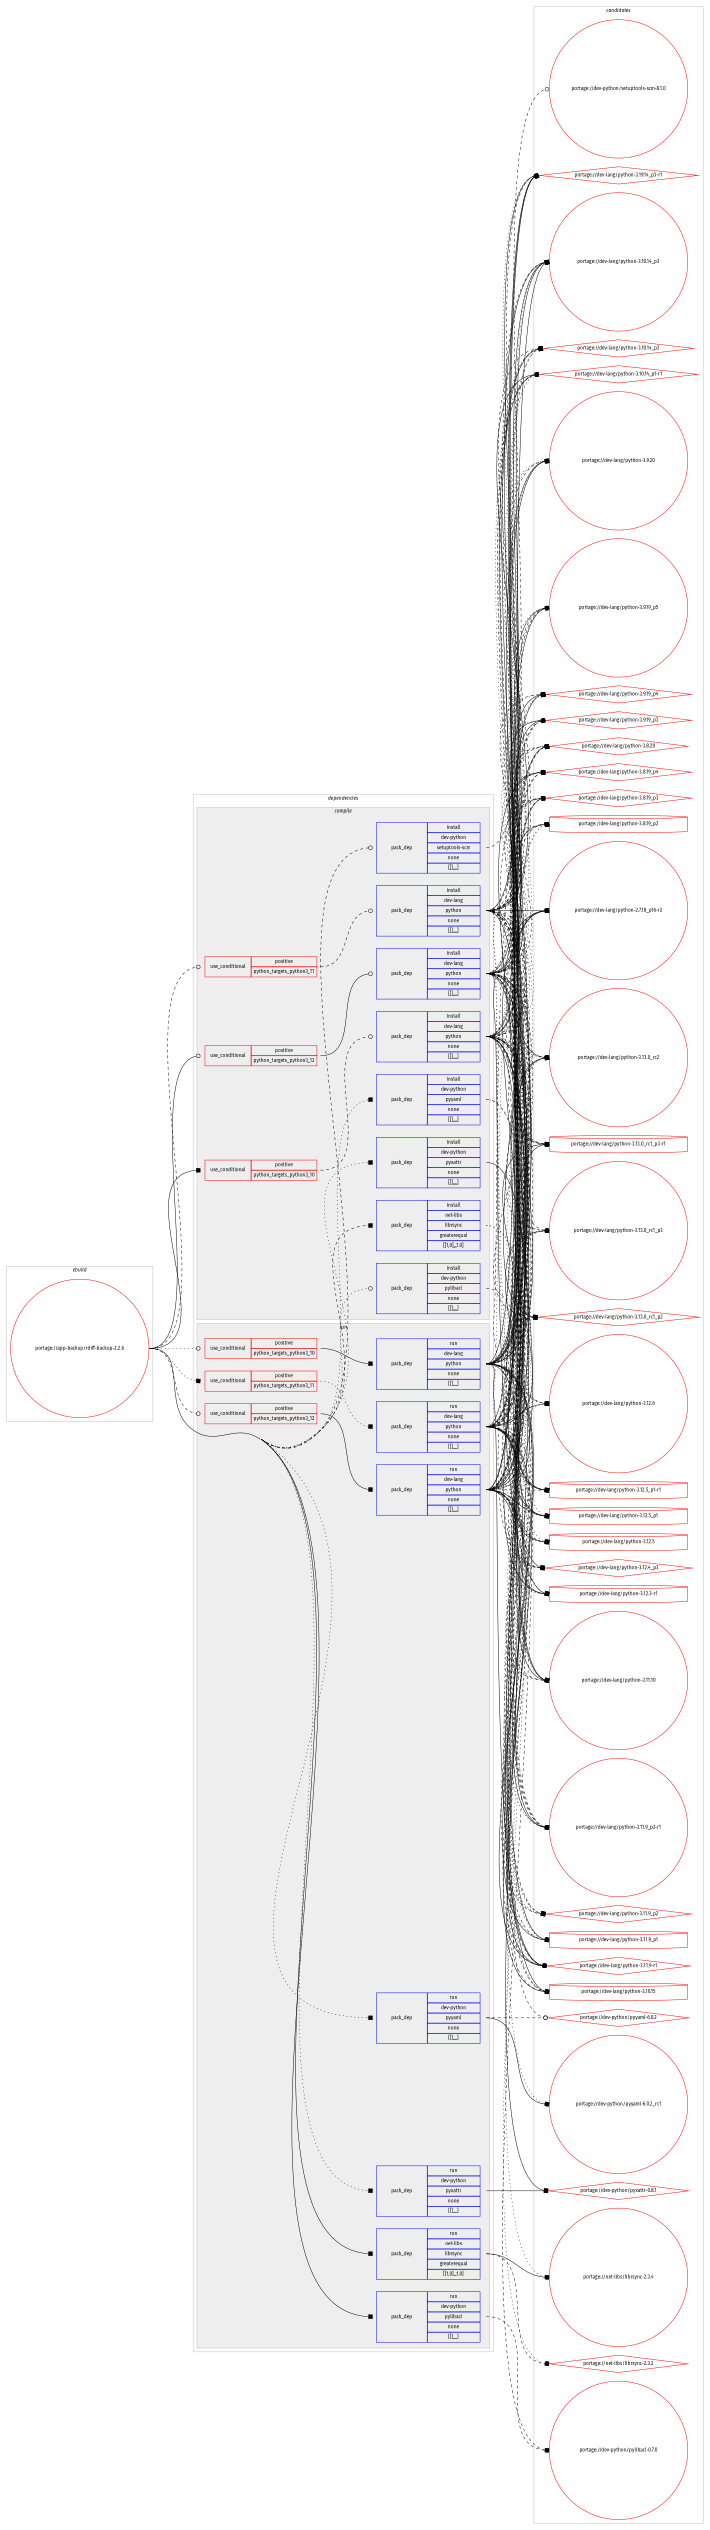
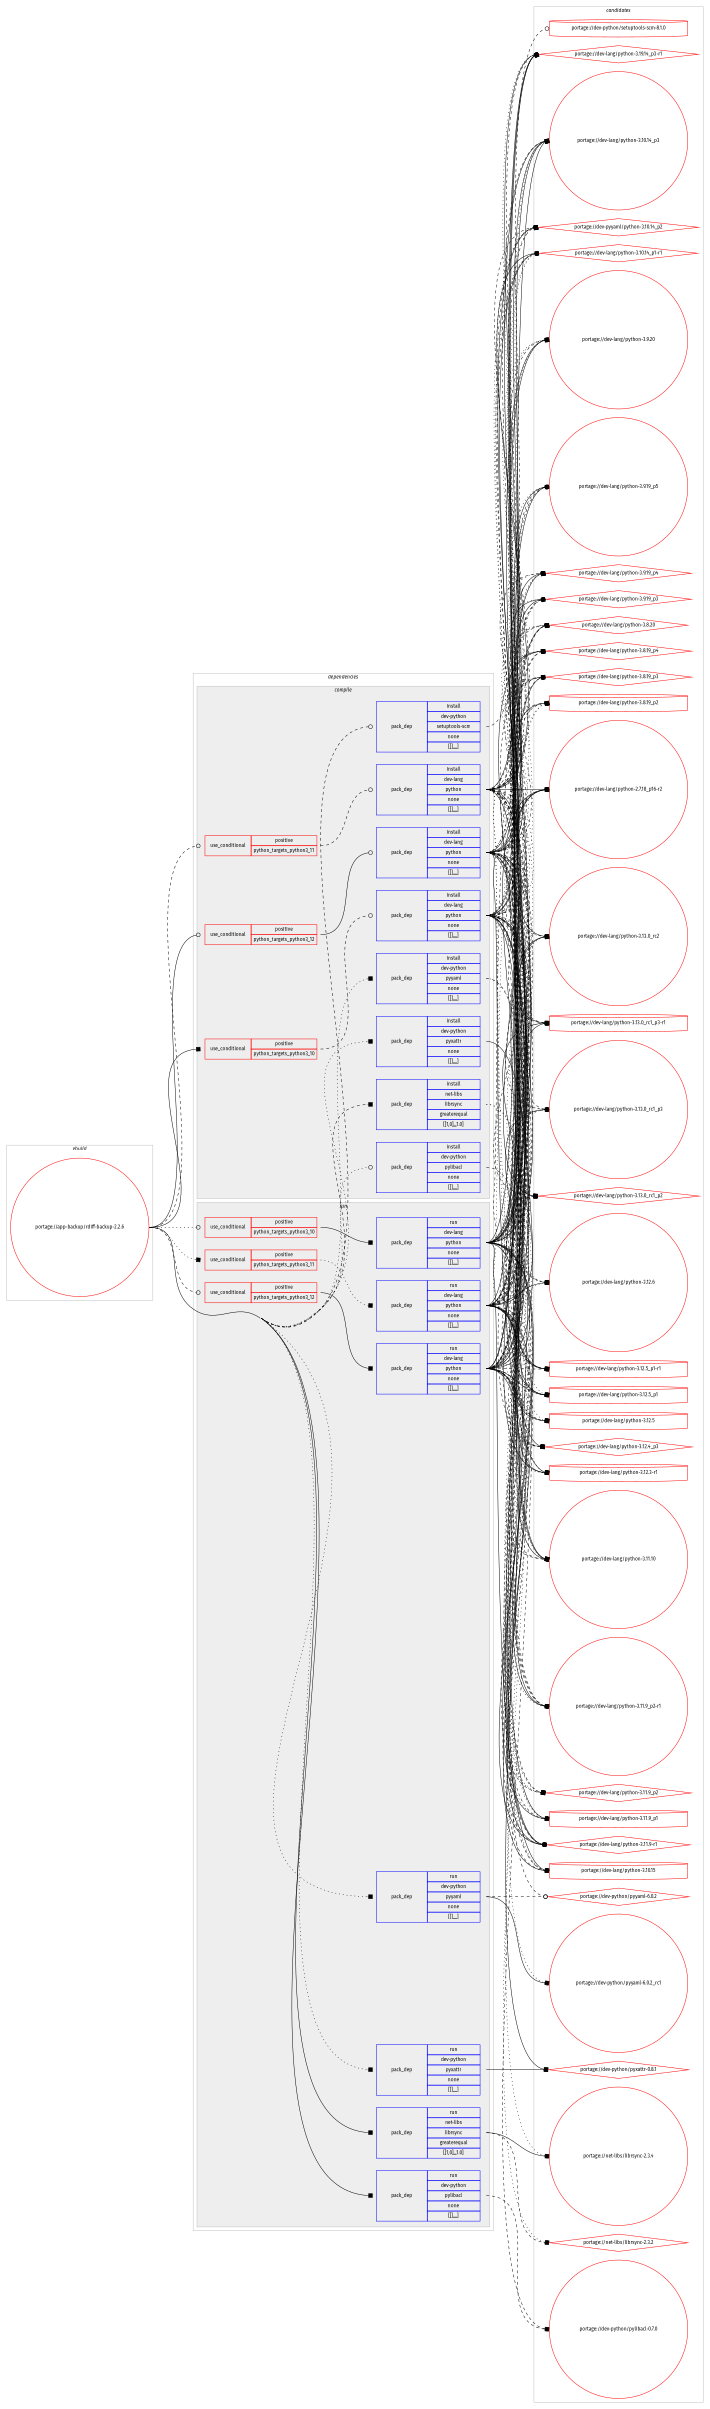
node "portage://dev-python/setuptools-scm-8.1.0": shape circle -> cylinder
node "portage://dev-lang/python-3.10.14_p2": label "portage://dev-lang/python-3.10.14_p2" -> "portage://dev-pyyaml/python-3.10.14_p2"
